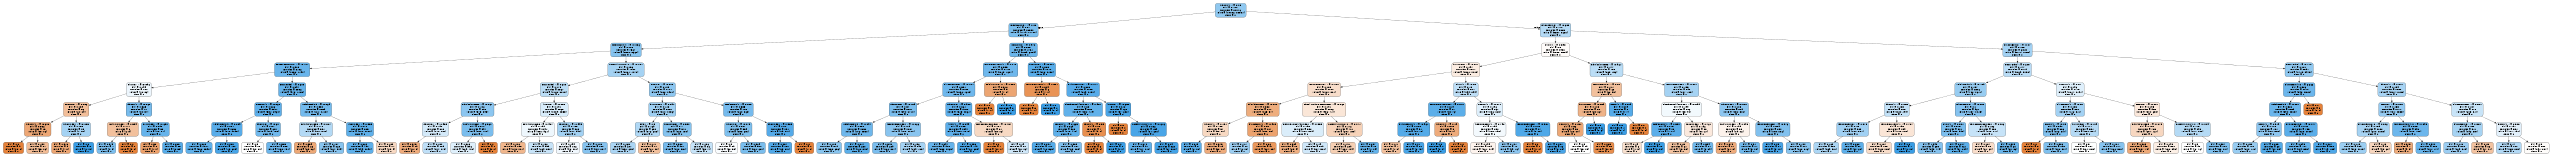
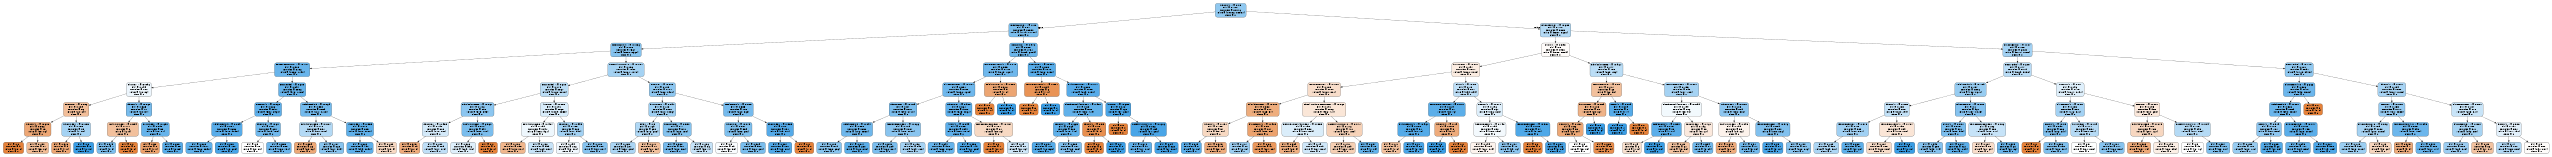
node "gini = 0.456 samples = 398 value = [219, 403] gini = 1": label "gini = 0.456 samples = 398 value = [219, 403] gini = 1" -> "gini = 0.456 samples = 398 value = [219, 403] class = 1"
node "gini = 0.0 samples = 12 value = [0, 21] class = 1": label "gini = 0.0 samples = 12 value = [0, 21] class = 1" -> "gini = 0.0 samples = 12 value = [0, 21] ptt = 1"
